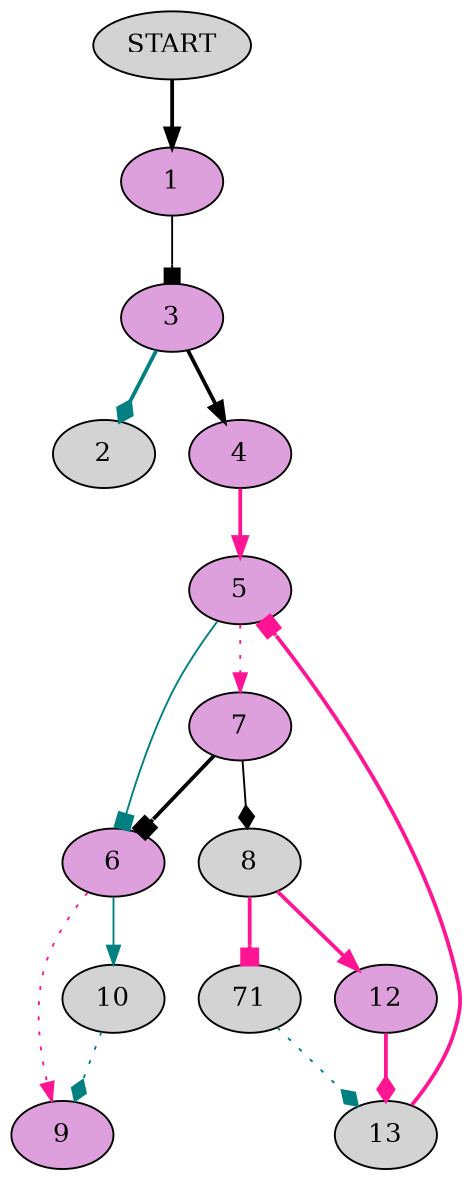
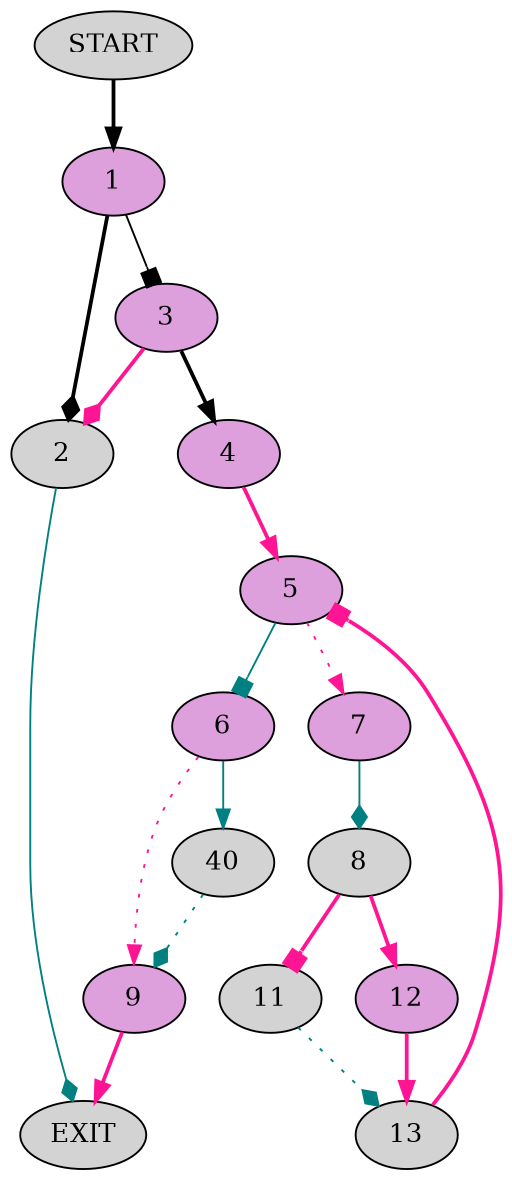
edge "1" -> "2": added
edge "3" -> "2": color teal -> deeppink
edge "7" -> "8": color black -> teal
edge "7" -> "6": removed
node "10": label "10" -> "40"
node "71": label "71" -> "11"
edge "12" -> "13": arrowhead diamond -> normal
node "EXIT": added
